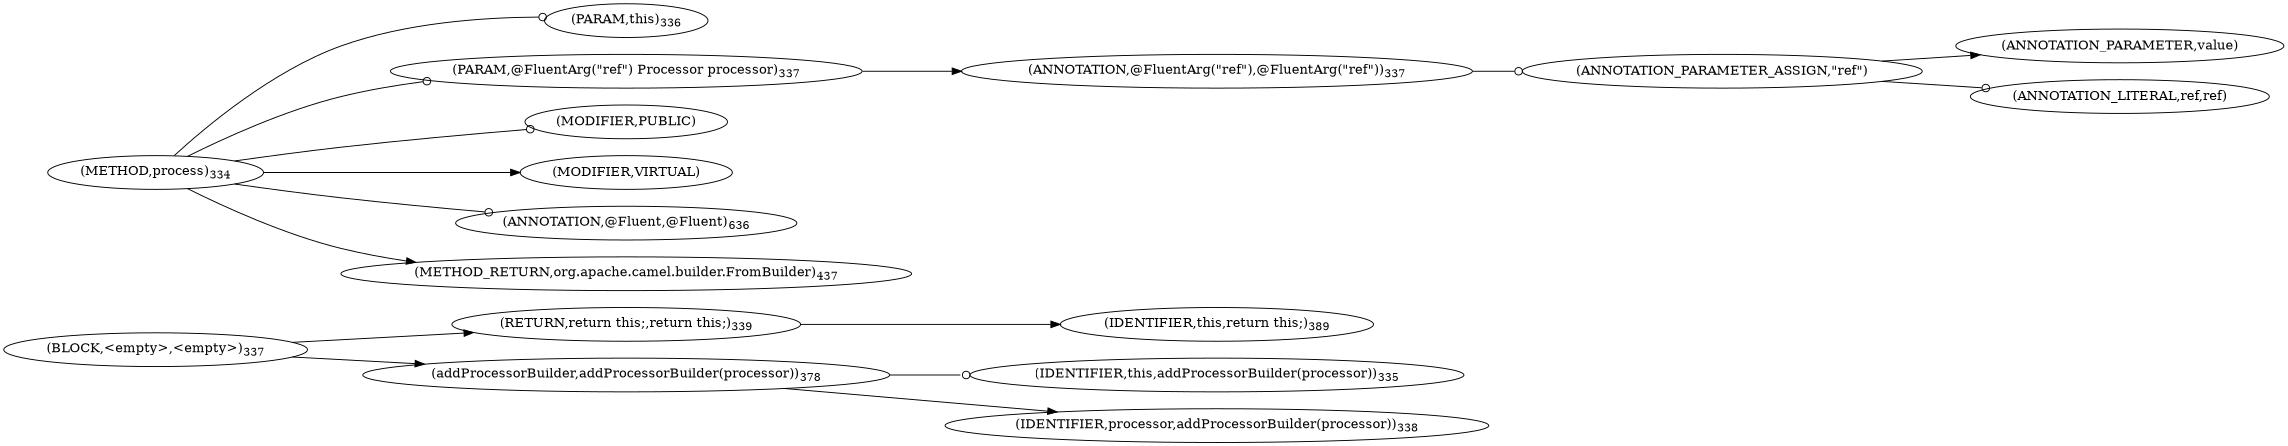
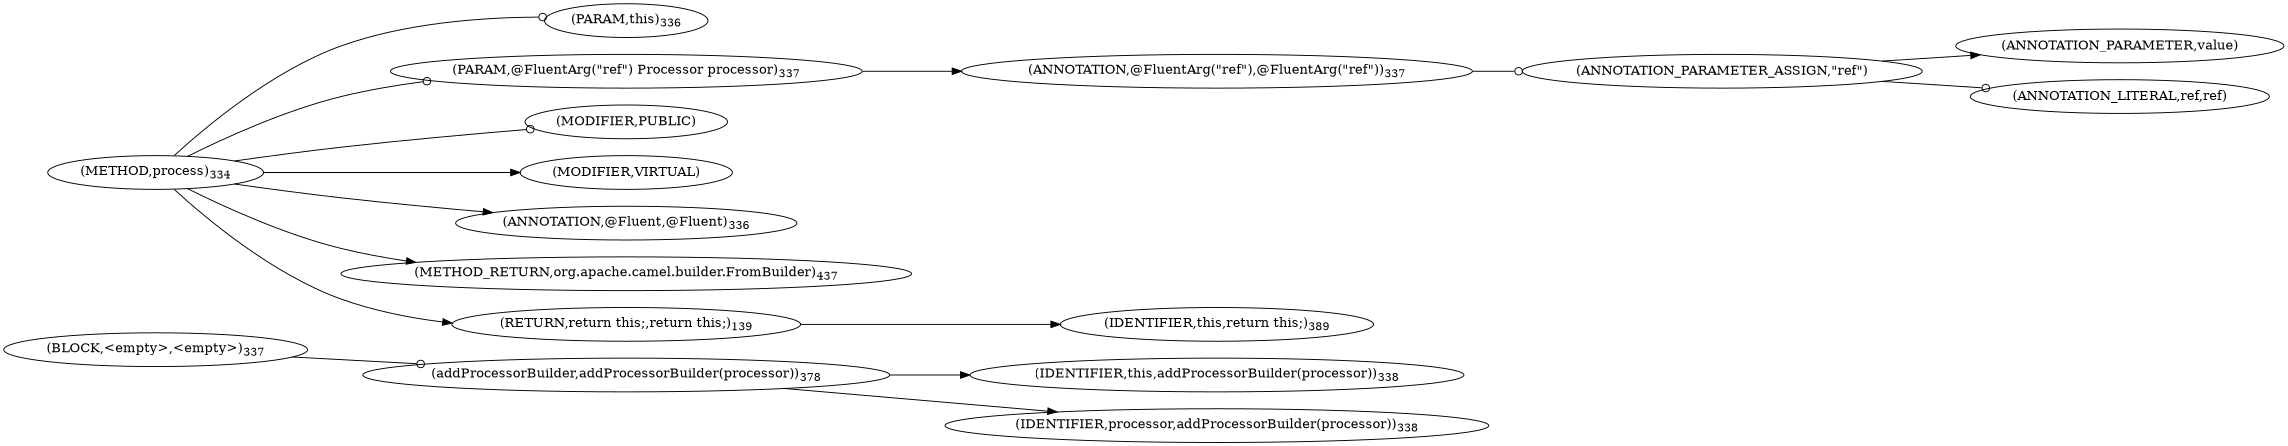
edge "(METHOD,process)" -> "(ANNOTATION,@Fluent,@Fluent)": arrowhead odot -> normal
node "(ANNOTATION,@Fluent,@Fluent)": text "636" -> "336"
node "(RETURN,return this;,return this;)": text "339" -> "139"
edge "(BLOCK,<empty>,<empty>)" -> "(RETURN,return this;,return this;)": now "(METHOD,process)" -> "(RETURN,return this;,return this;)"
edge "(BLOCK,<empty>,<empty>)" -> "(addProcessorBuilder,addProcessorBuilder(processor))": arrowhead normal -> odot
node "(IDENTIFIER,this,addProcessorBuilder(processor))": text "335" -> "338"
edge "(addProcessorBuilder,addProcessorBuilder(processor))" -> "(IDENTIFIER,this,addProcessorBuilder(processor))": arrowhead odot -> normal
